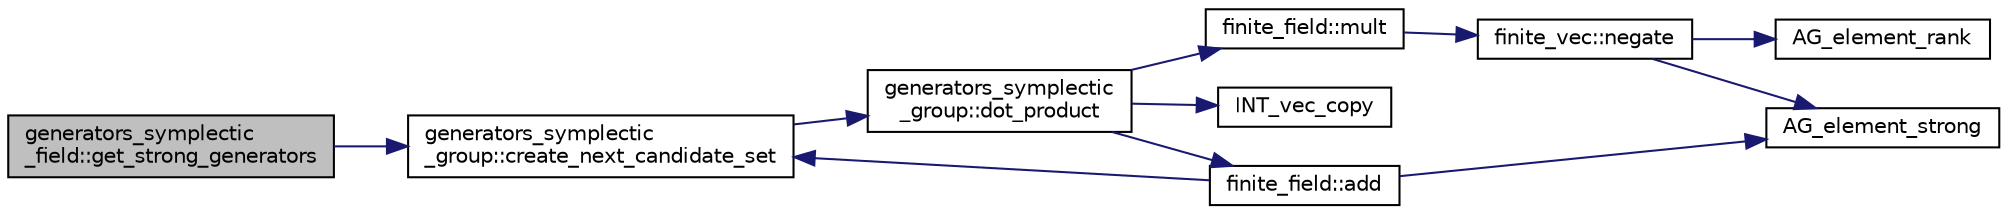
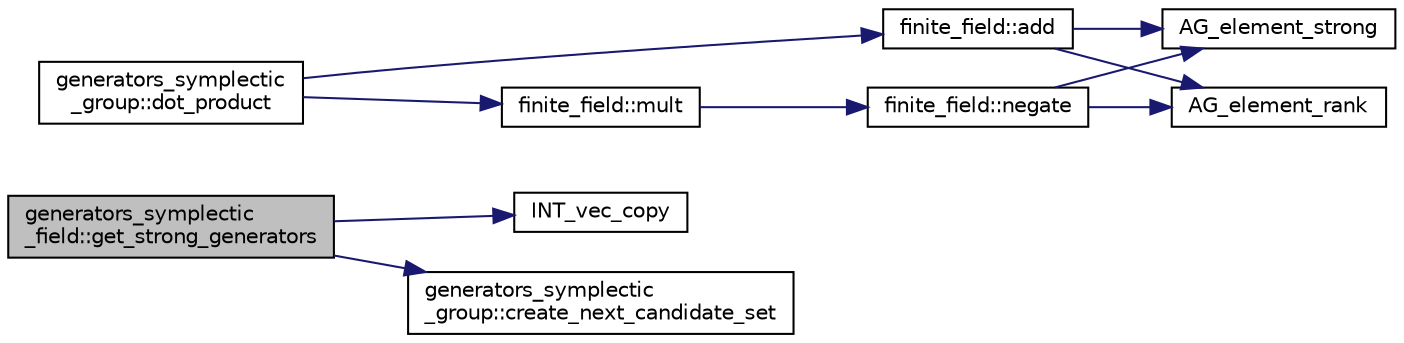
node "finite_vec::negate": label "finite_vec::negate" -> "finite_field::negate"
edge "generators_symplectic _group::dot_product" -> "INT_vec_copy": now "generators_symplectic _field::get_strong_generators" -> "INT_vec_copy"
edge "generators_symplectic _group::create_next_candidate_set" -> "generators_symplectic _group::dot_product": removed
edge "finite_field::add" -> "generators_symplectic _group::create_next_candidate_set": now "finite_field::add" -> "AG_element_rank"
